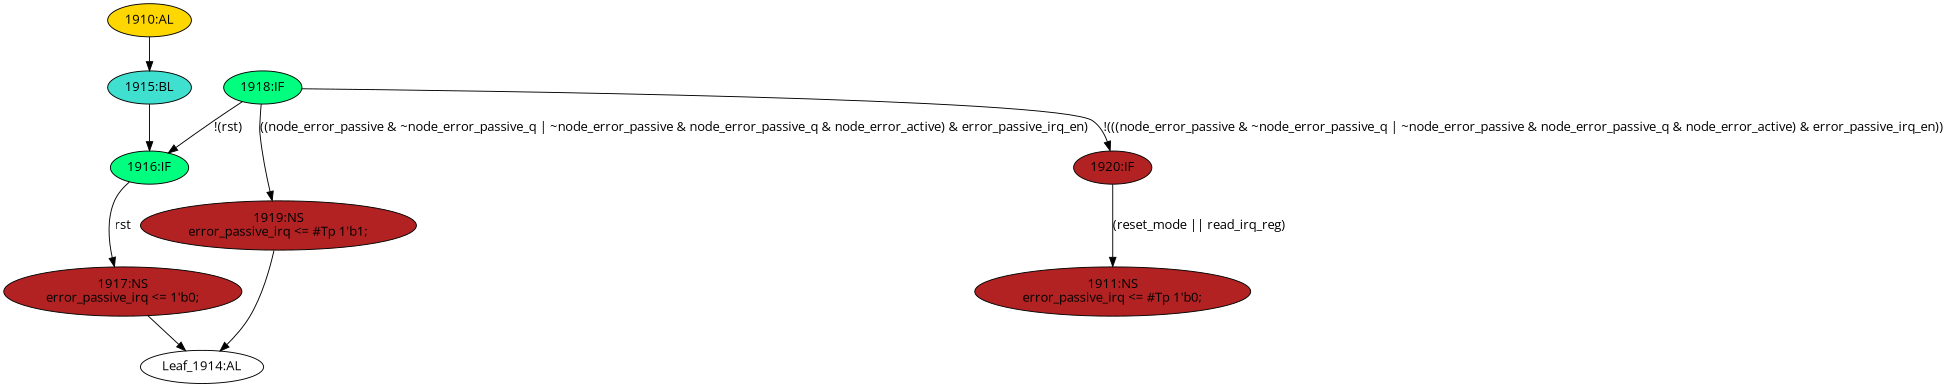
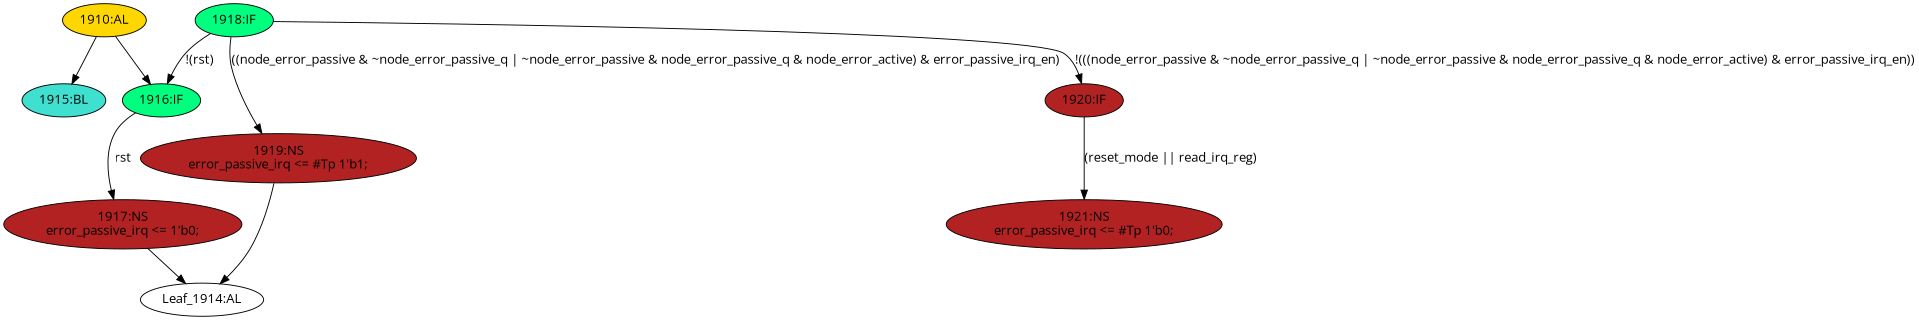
edge "1915:BL" -> "1916:IF": now "1910:AL" -> "1916:IF"
node "1911:NS error_passive_irq <= #Tp 1'b0;": label "1911:NS error_passive_irq <= #Tp 1'b0;" -> "1921:NS error_passive_irq <= #Tp 1'b0;"
